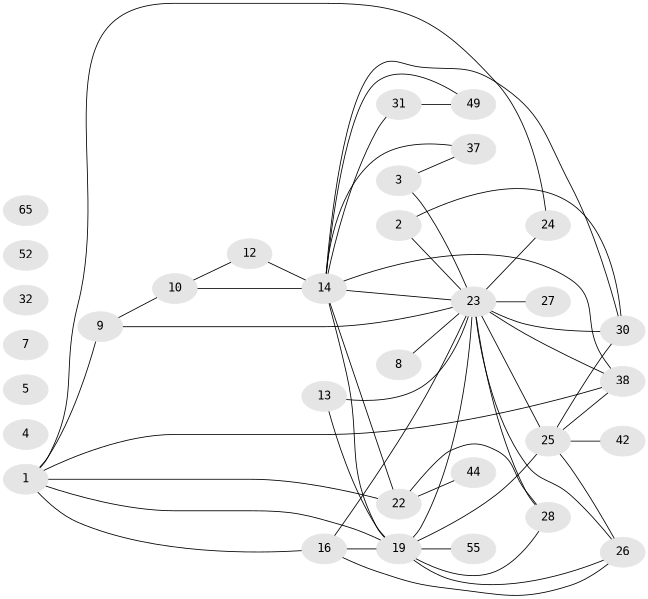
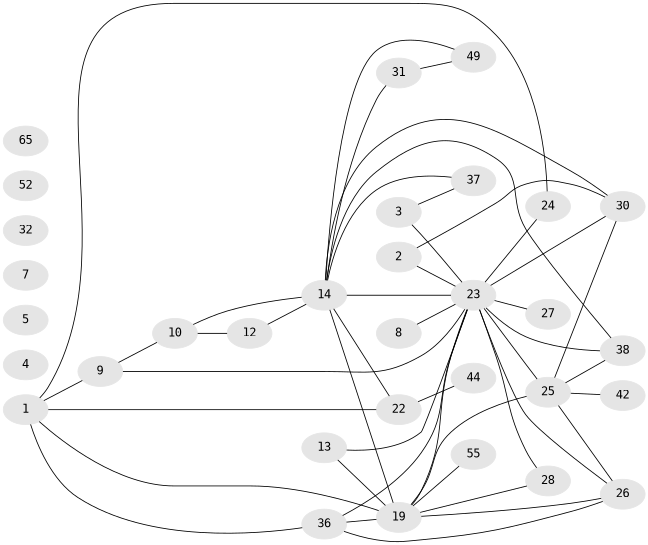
edge "38" -- "1": removed
edge "22" -- "28": removed
node "16": label "16" -> "36"
